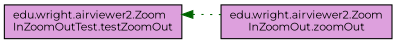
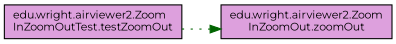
edge "edu.wright.airviewer2.Zoom InZoomOut.zoomOut" -> "edu.wright.airviewer2.Zoom InZoomOutTest.testZoomOut": reversed
